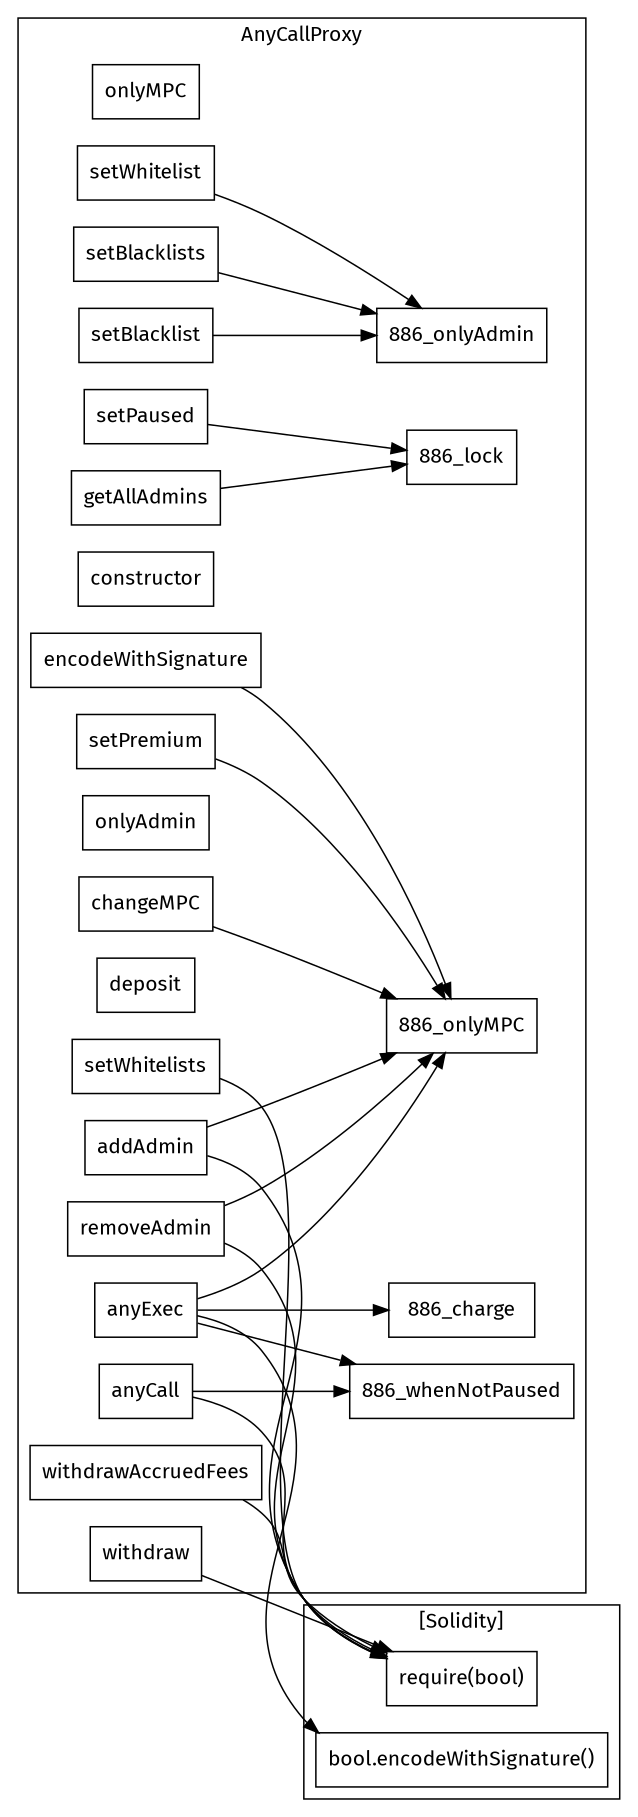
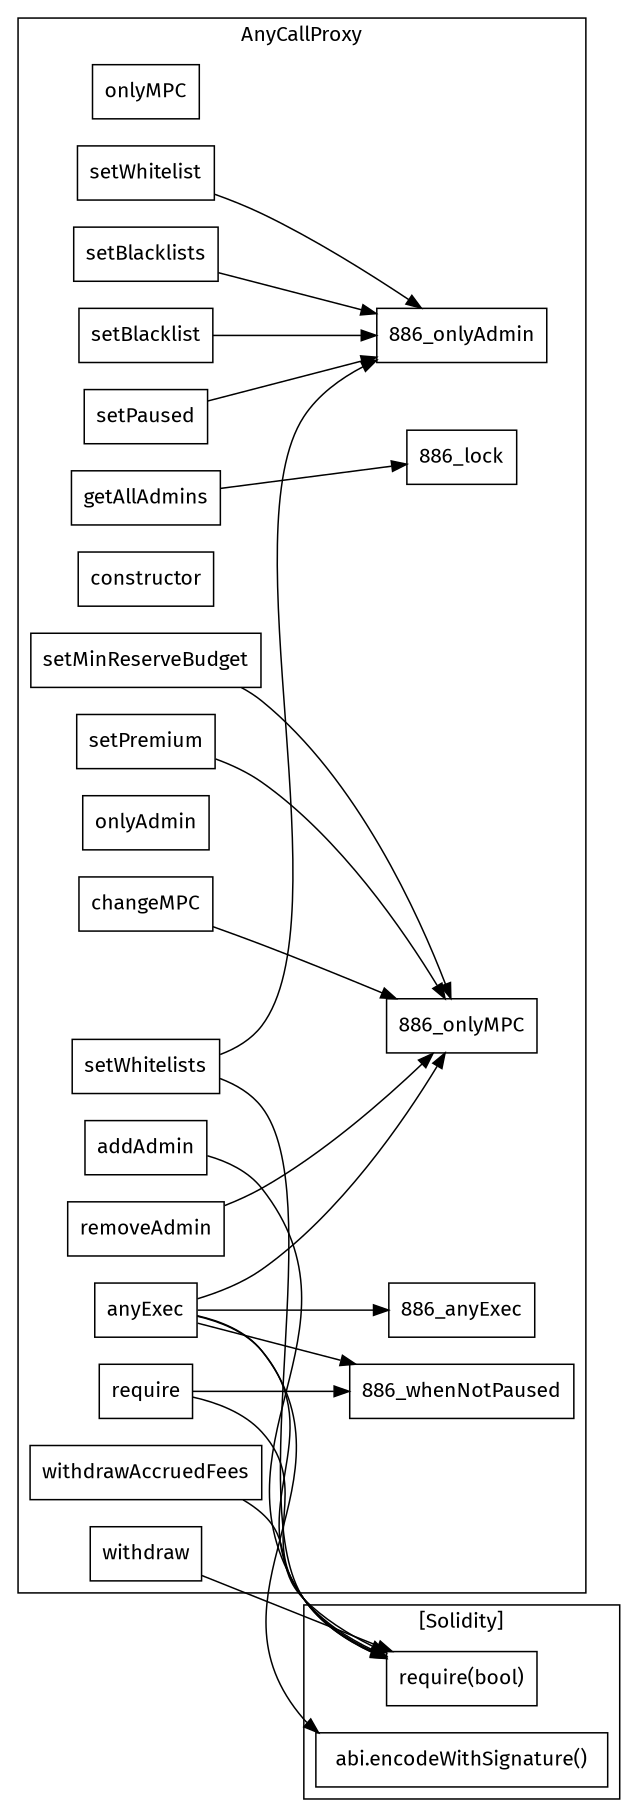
edge "setPaused" -> "886_lock": now "setPaused" -> "886_onlyAdmin"
node "encodeWithSignature": label "encodeWithSignature" -> "setMinReserveBudget"
edge "setWhitelists" -> "886_onlyAdmin": added
node "deposit": removed
edge "addAdmin" -> "886_onlyMPC": removed
node "886_charge": label "886_charge" -> "886_anyExec"
node "anyCall": label "anyCall" -> "require"
edge "removeAdmin" -> "require(bool)": now "anyExec" -> "require(bool)"
node "bool.encodeWithSignature()": label "bool.encodeWithSignature()" -> "abi.encodeWithSignature()"
